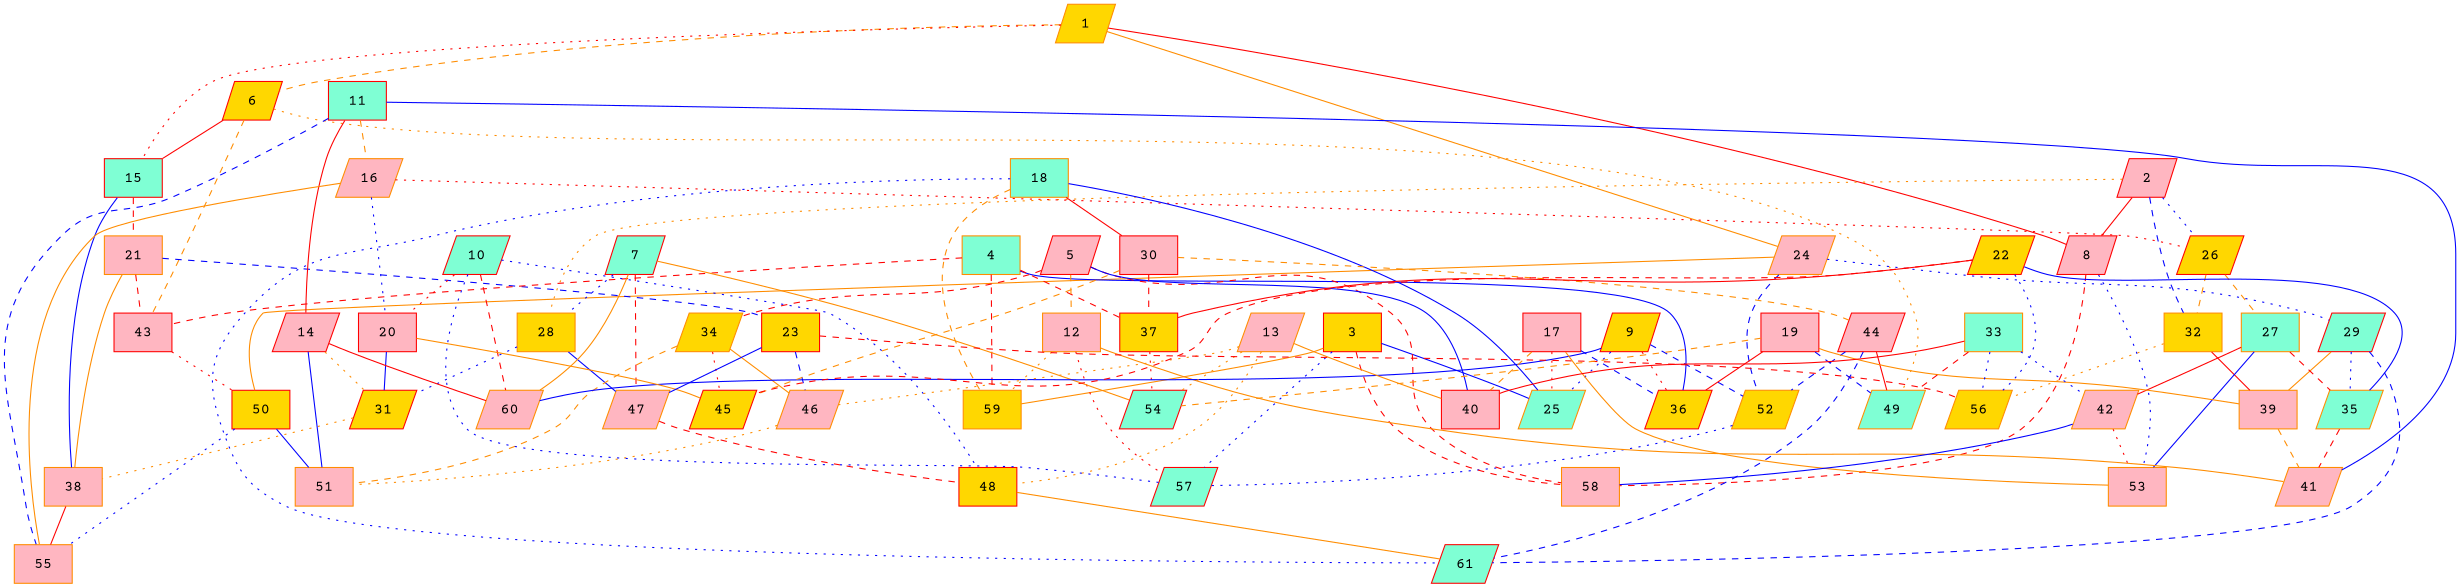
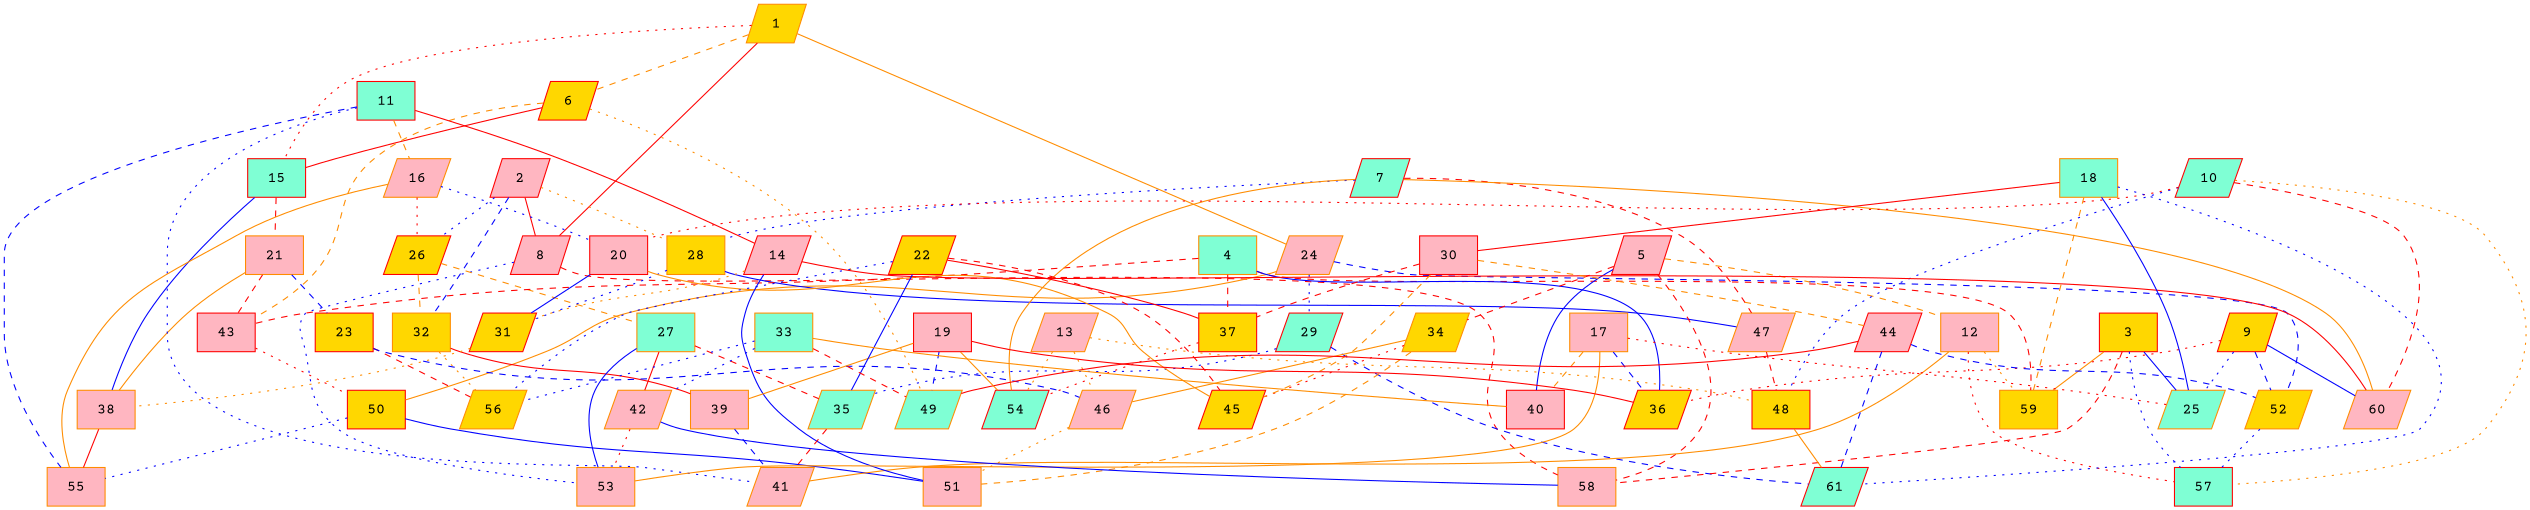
edge "11" -- "41": style solid -> dotted
node "17": color red -> darkorange
edge "33" -- "40": color red -> darkorange
edge "29" -- "39": removed
edge "23" -- "47": removed
edge "13" -- "40": removed
edge "19" -- "54": style dashed -> solid
edge "39" -- "41": color darkorange -> blue
edge "10" -- "57": color blue -> darkorange
node "57": shape parallelogram -> box
